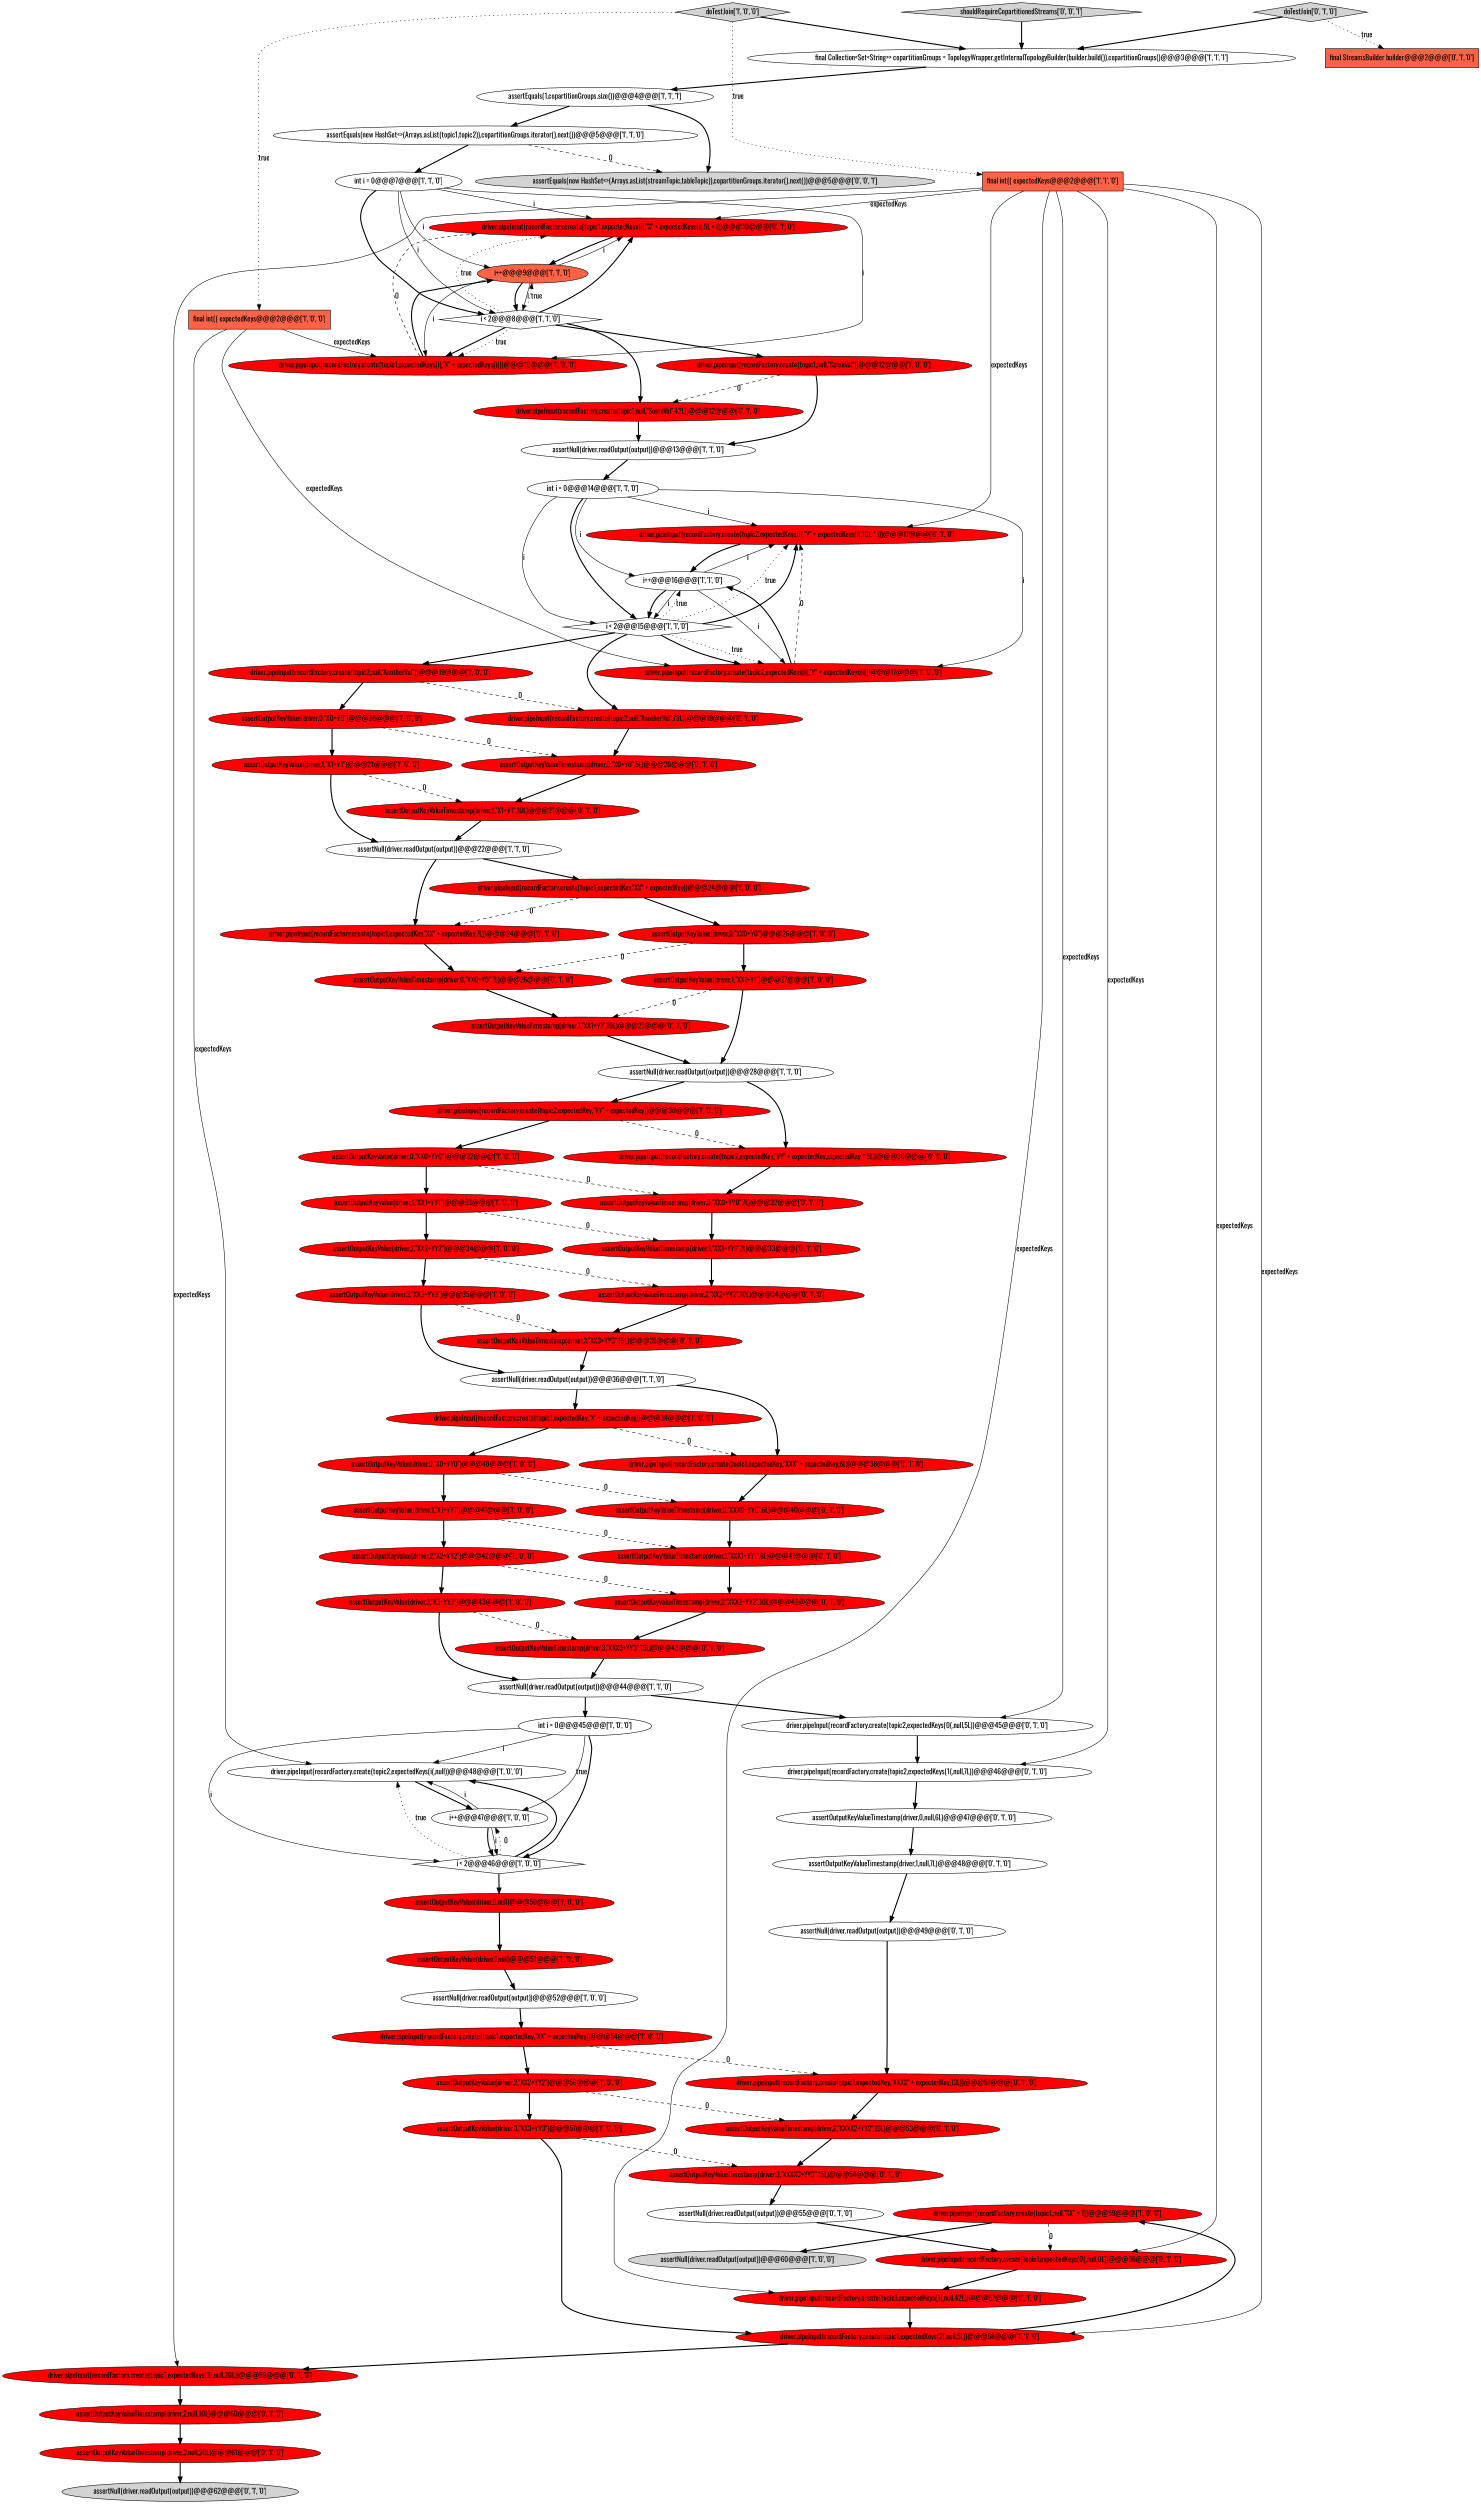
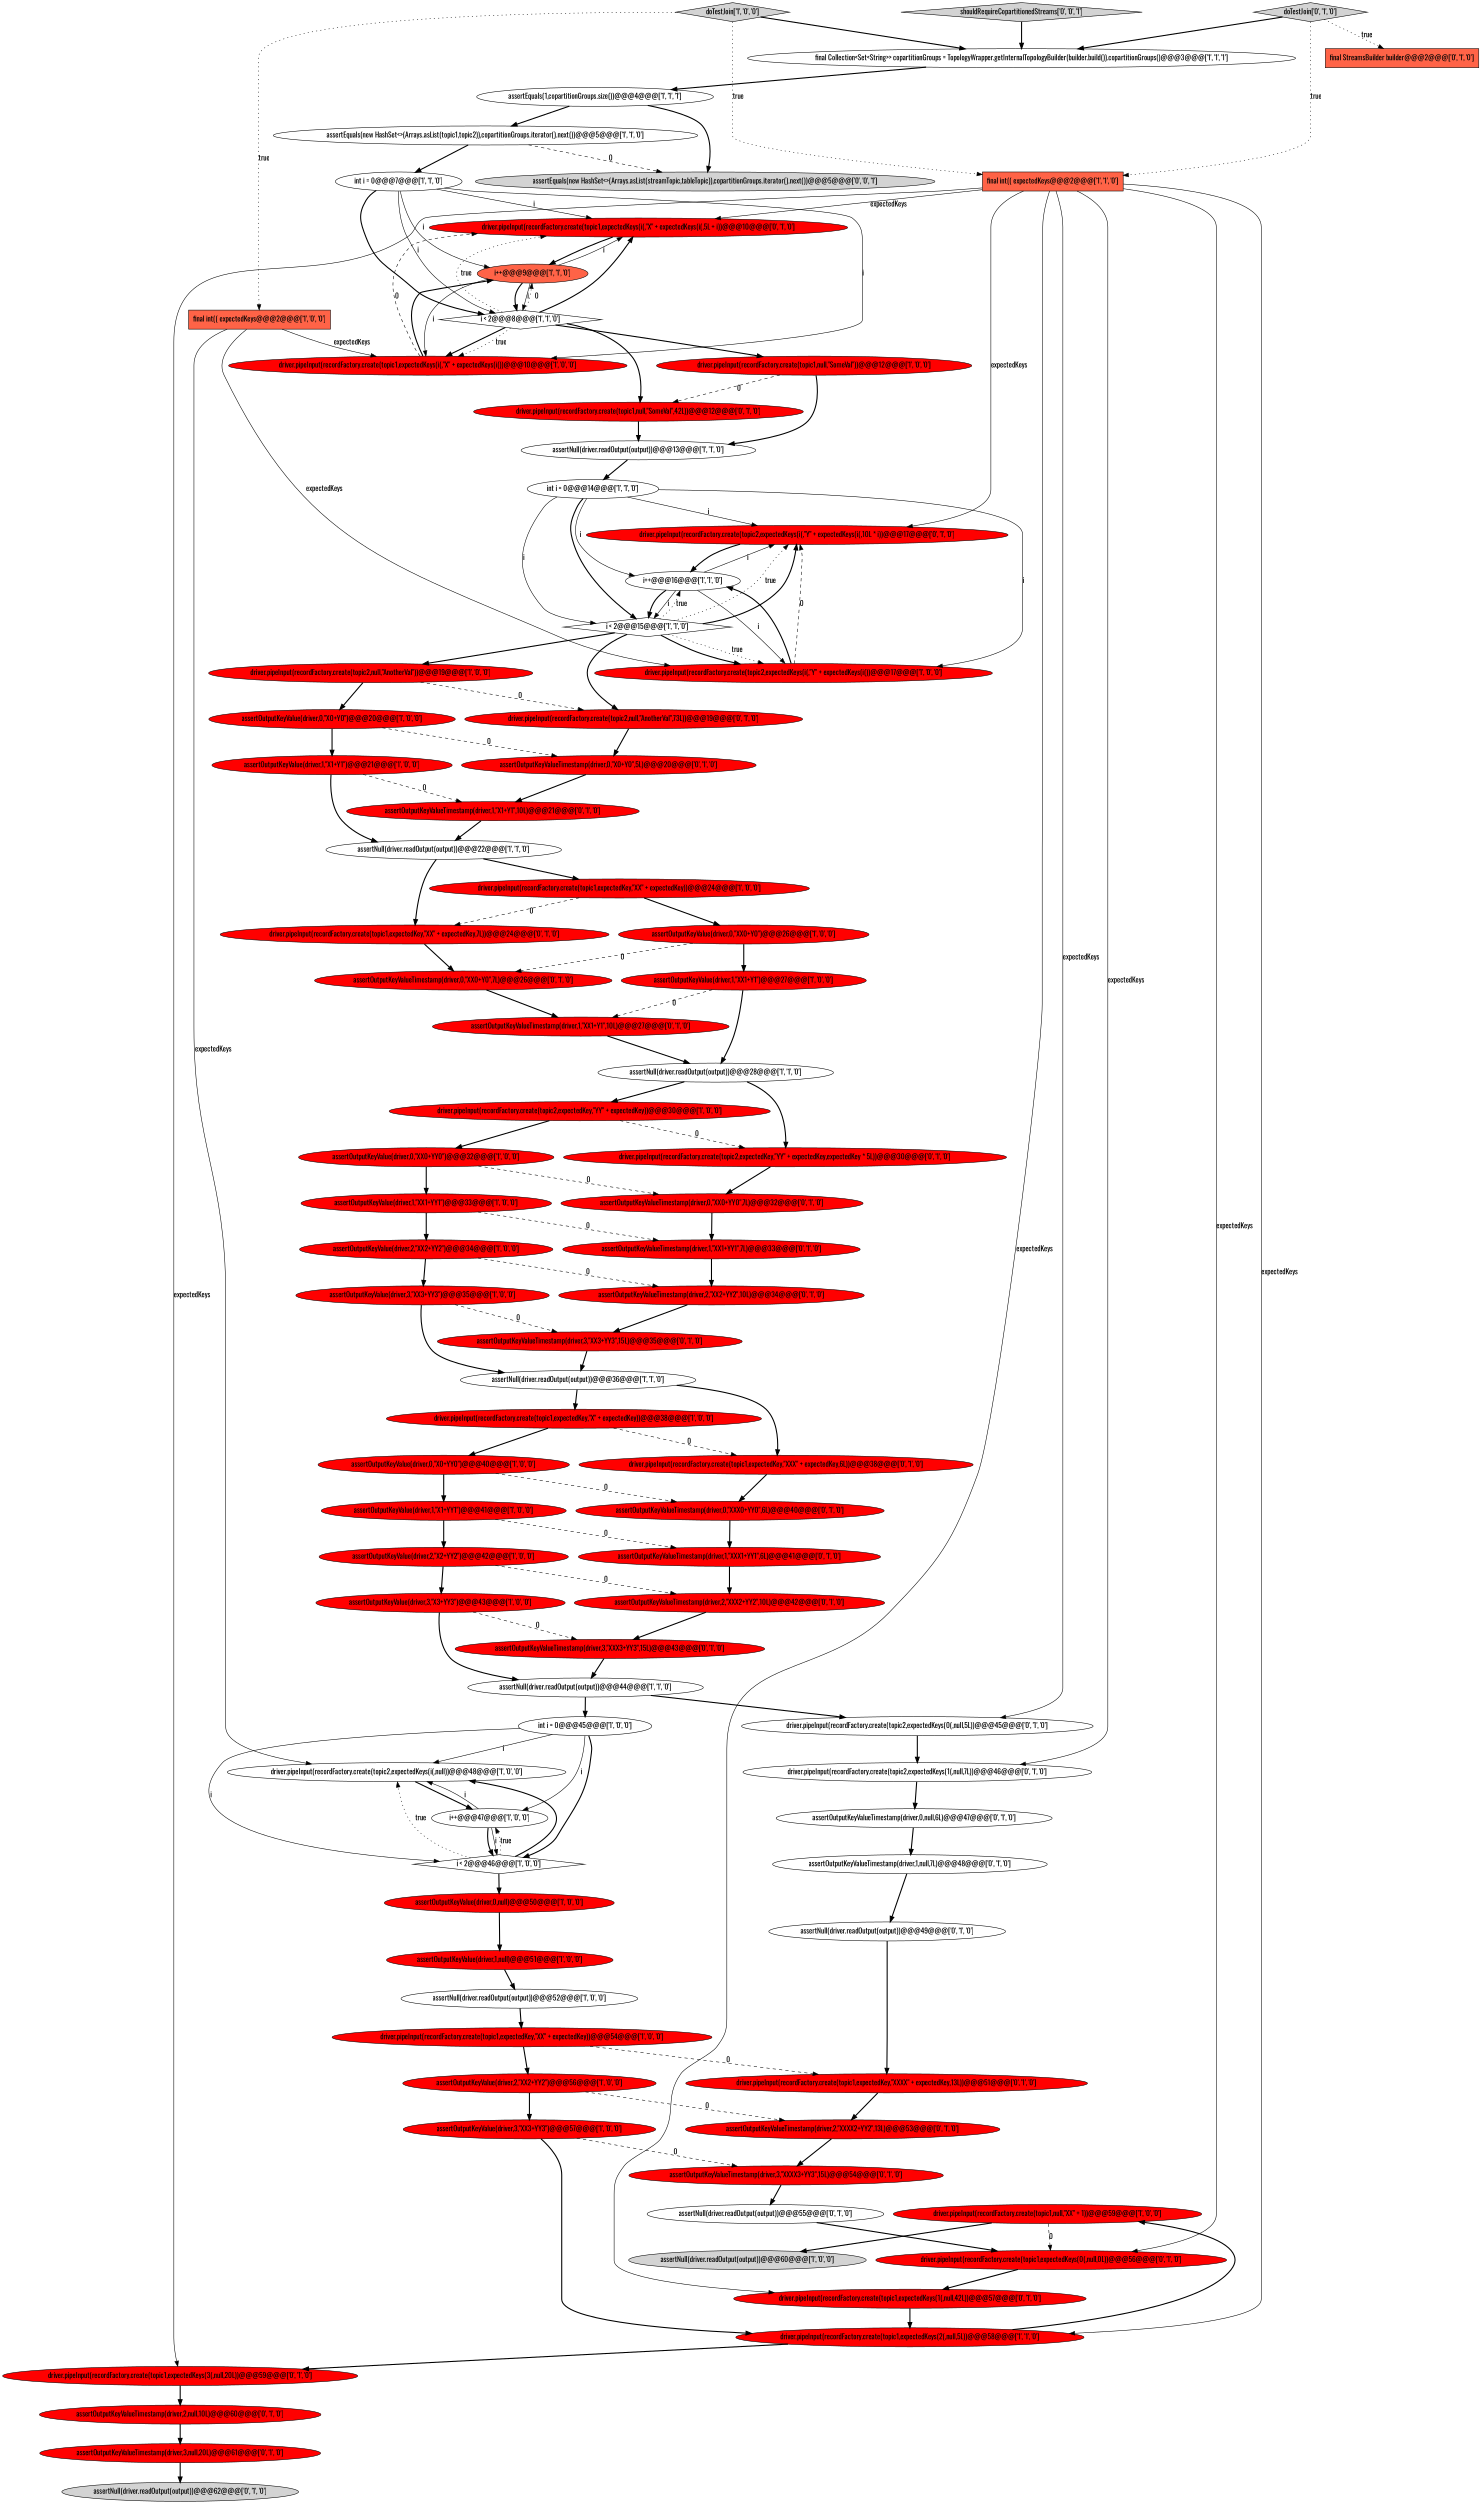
edge "doTestJoin['0', '1', '0']" -> "final int(( expectedKeys@@@2@@@['1', '1', '0']": added, label "true"
edge "i < 2@@@8@@@['1', '1', '0']" -> "i++@@@9@@@['1', '1', '0']": label "true" -> "0"
edge "int i = 0@@@45@@@['1', '0', '0']" -> "i++@@@47@@@['1', '0', '0']": label "true" -> "i"
edge "i < 2@@@46@@@['1', '0', '0']" -> "i++@@@47@@@['1', '0', '0']": label "0" -> "true"
